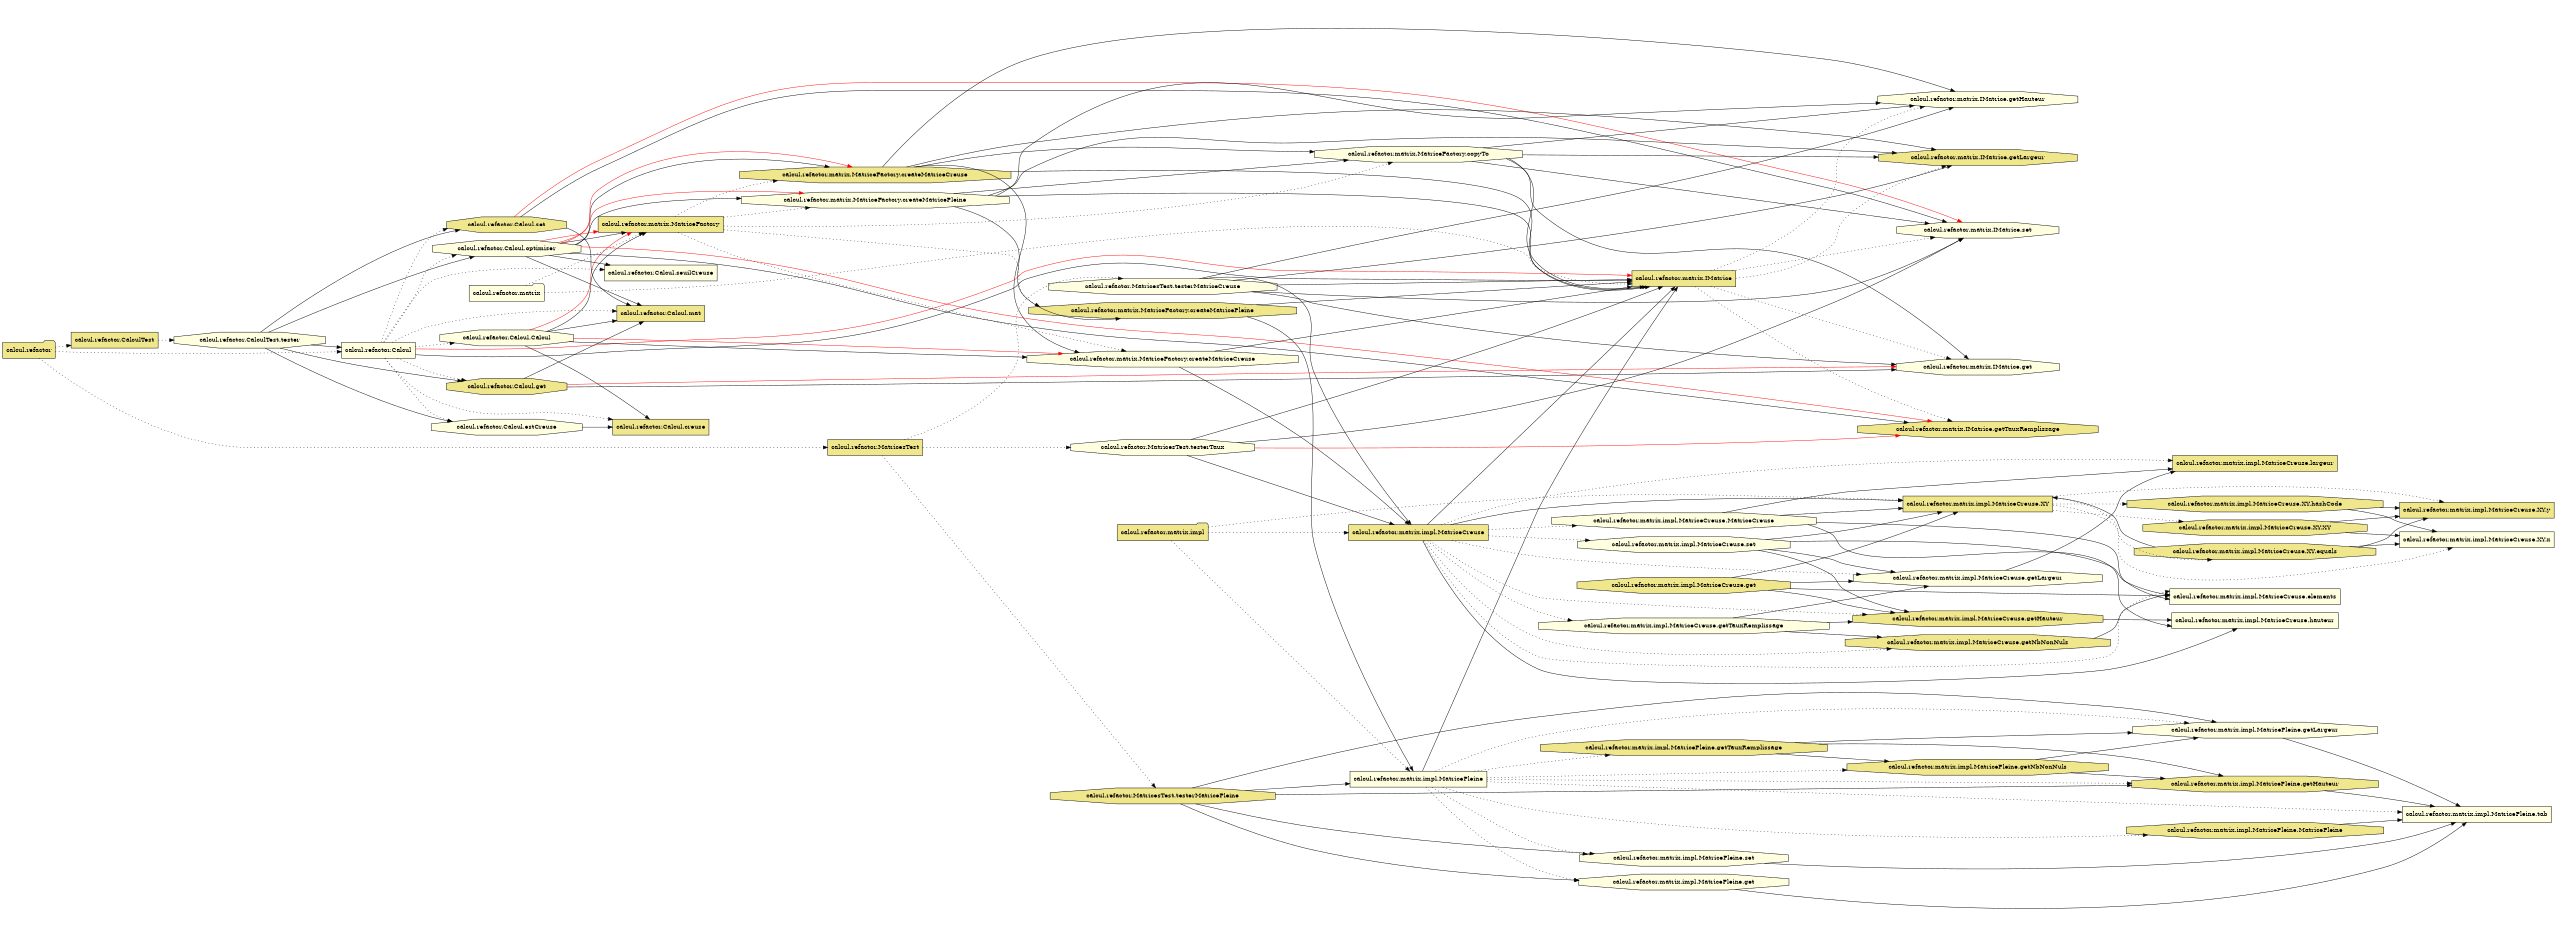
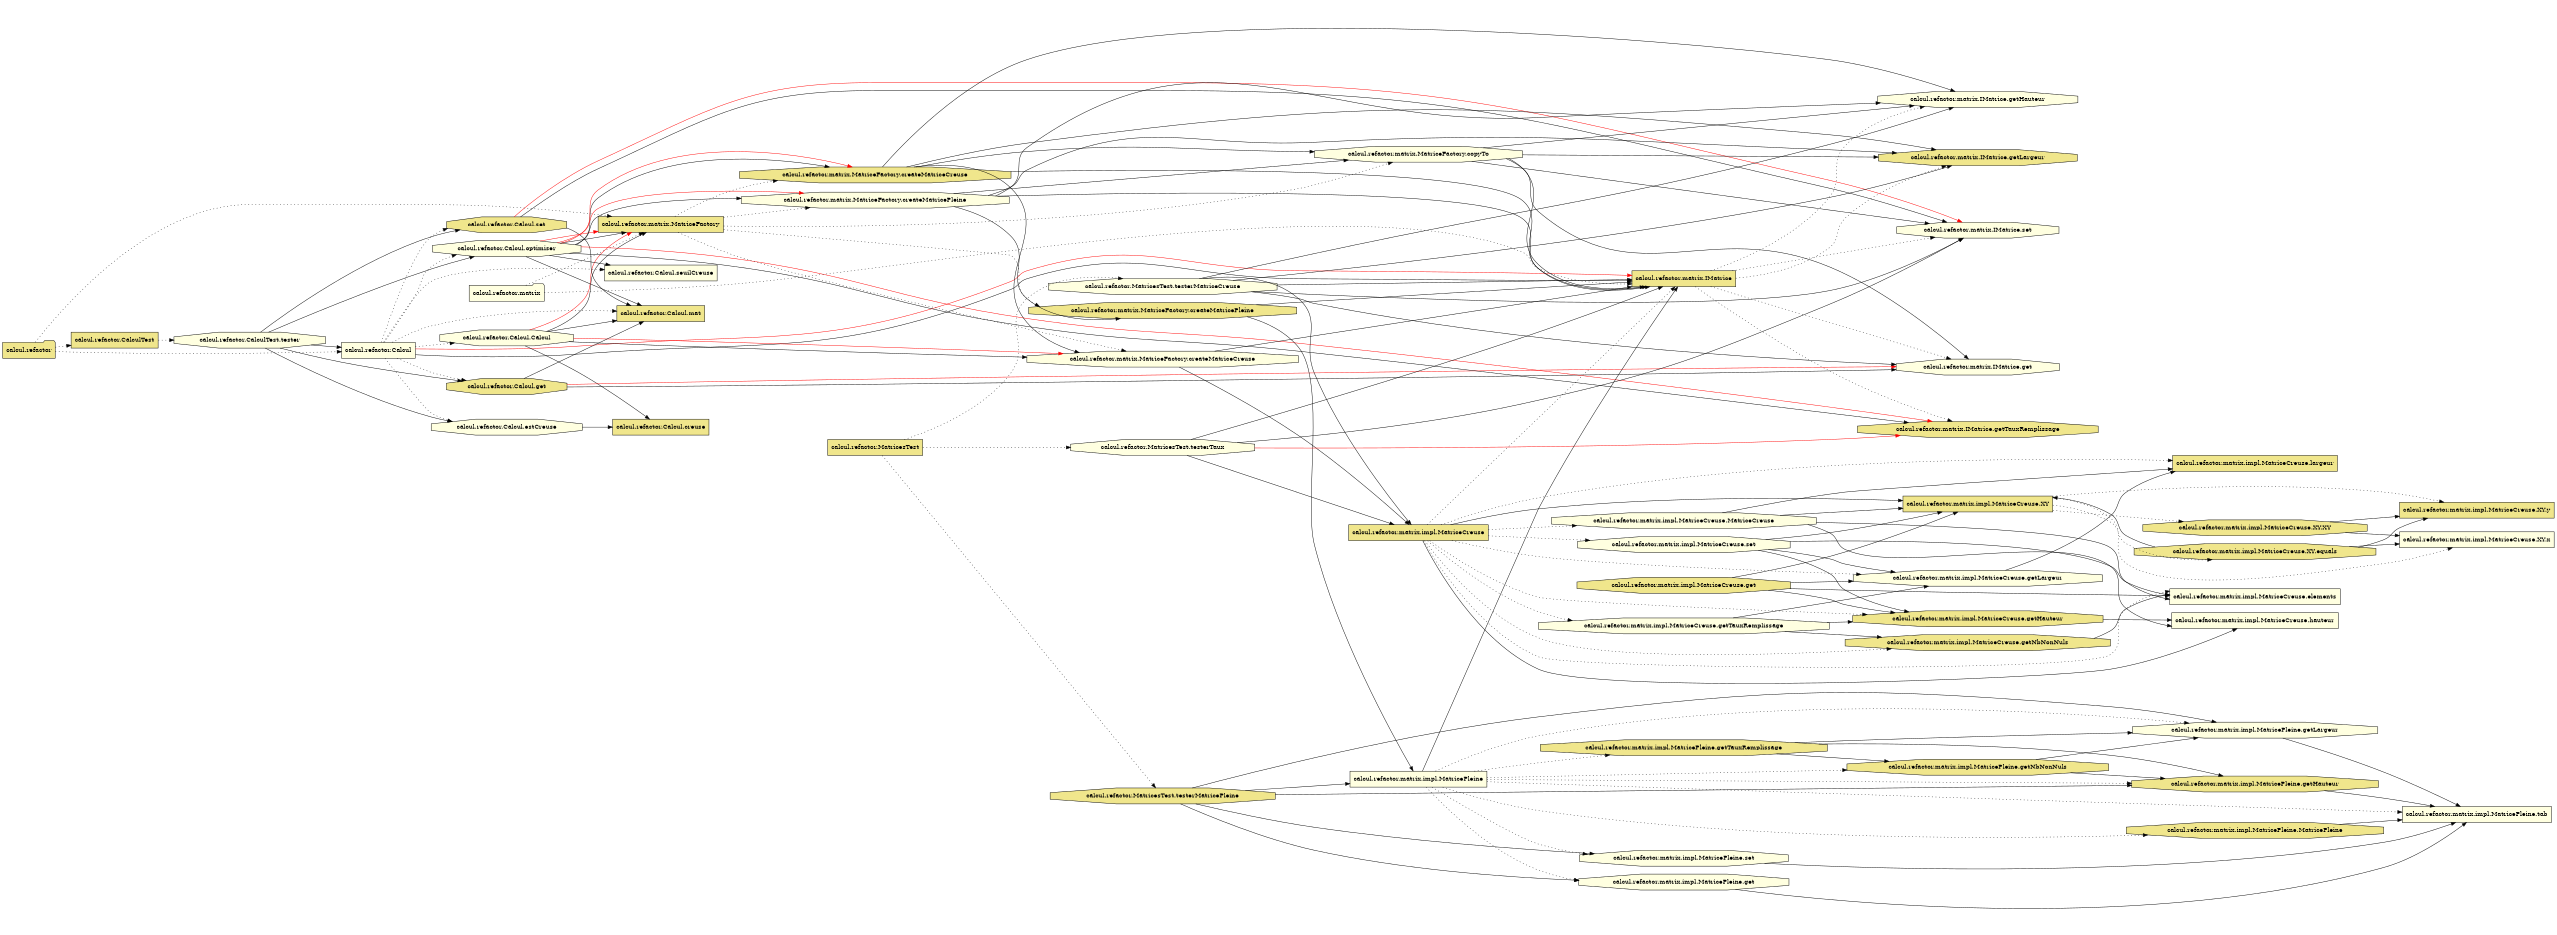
edge "calcul.refactor.matrix.impl.MatriceCreuse" -> "calcul.refactor.matrix.IMatrice": style solid -> dotted
edge "calcul.refactor.Calcul" -> "calcul.refactor.Calcul.creuse": removed
edge "calcul.refactor" -> "calcul.refactor.MatricesTest": now "calcul.refactor" -> "calcul.refactor.matrix.MatriceFactory"
node "calcul.refactor.matrix.impl.MatriceCreuse.XY.hashCode": removed
node "calcul.refactor.matrix.impl": removed
